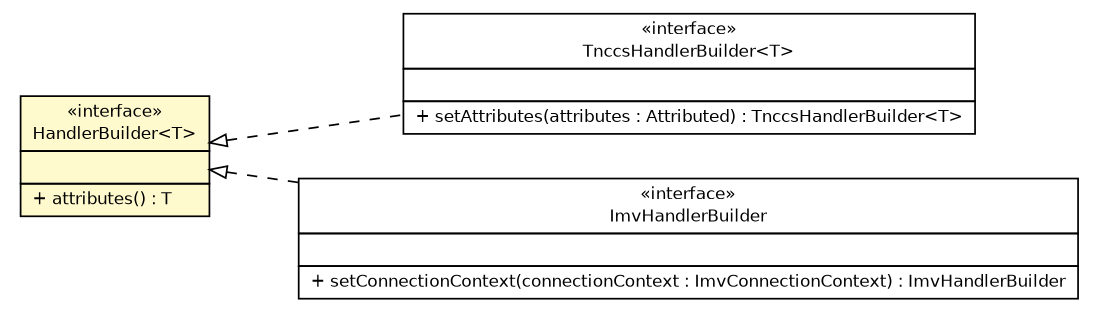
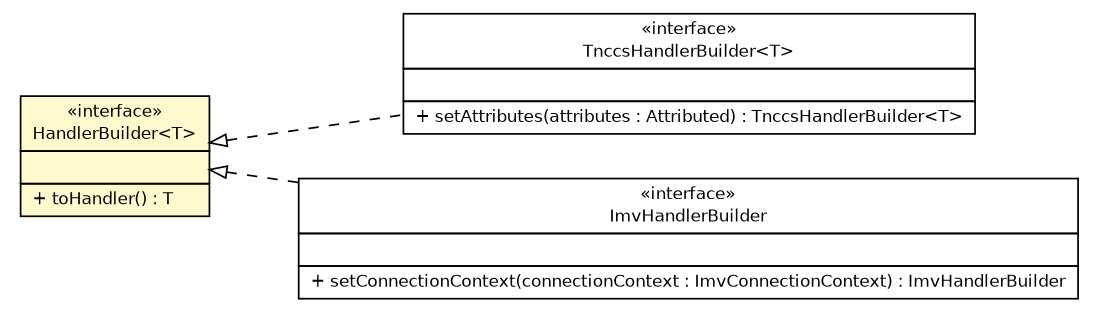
node "HandlerBuilder<T>": text "+ attributes() : T" -> "+ toHandler() : T"
